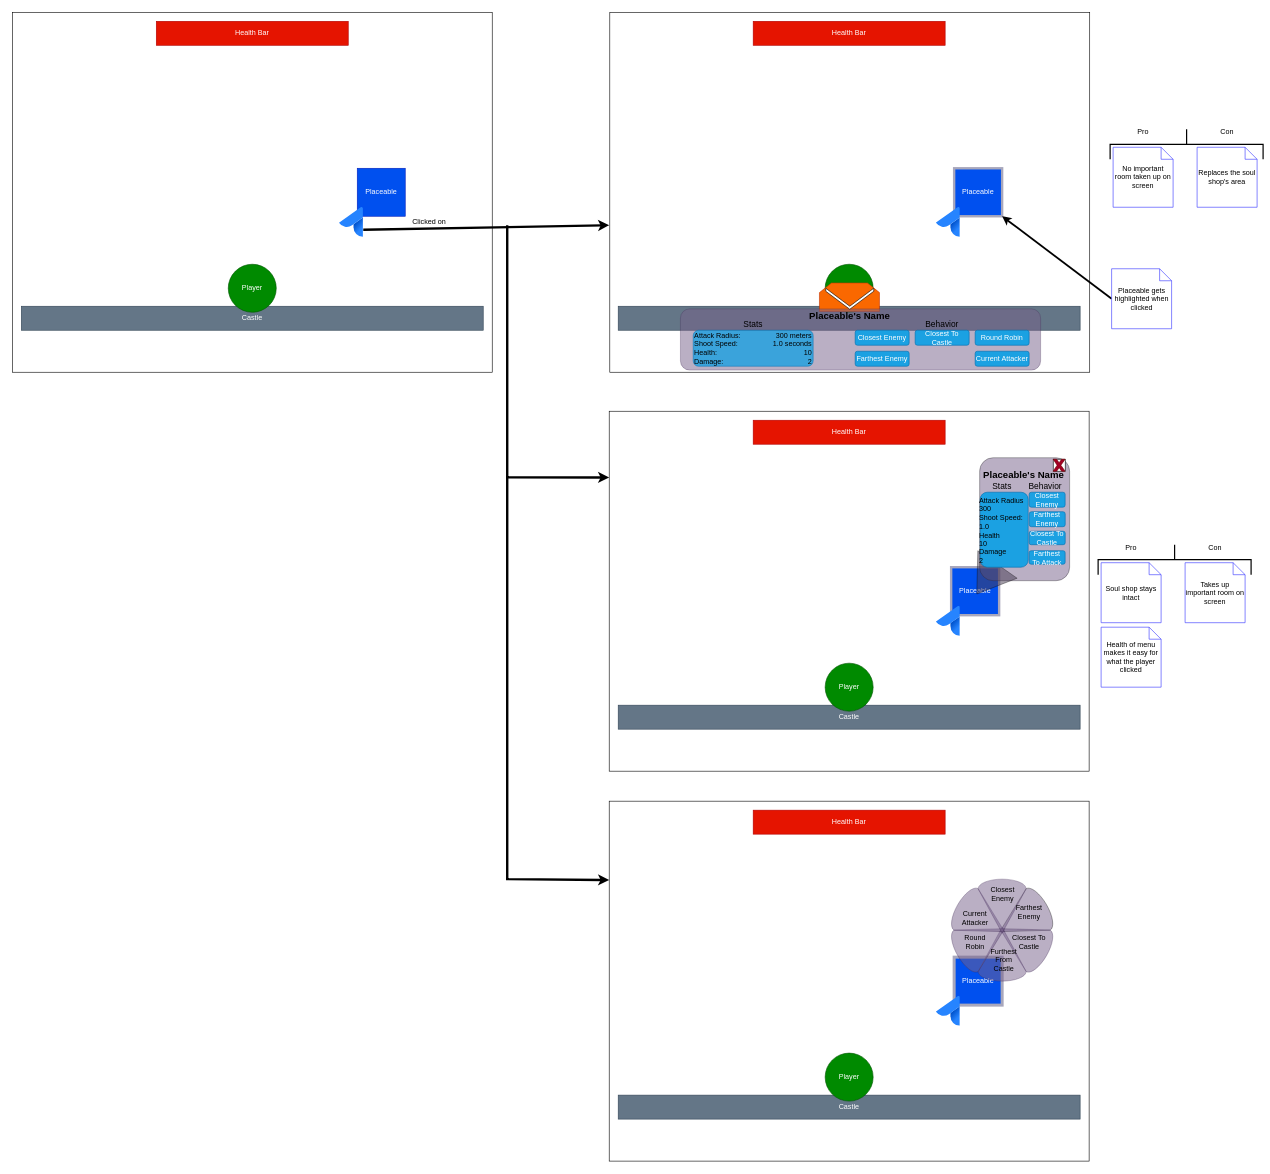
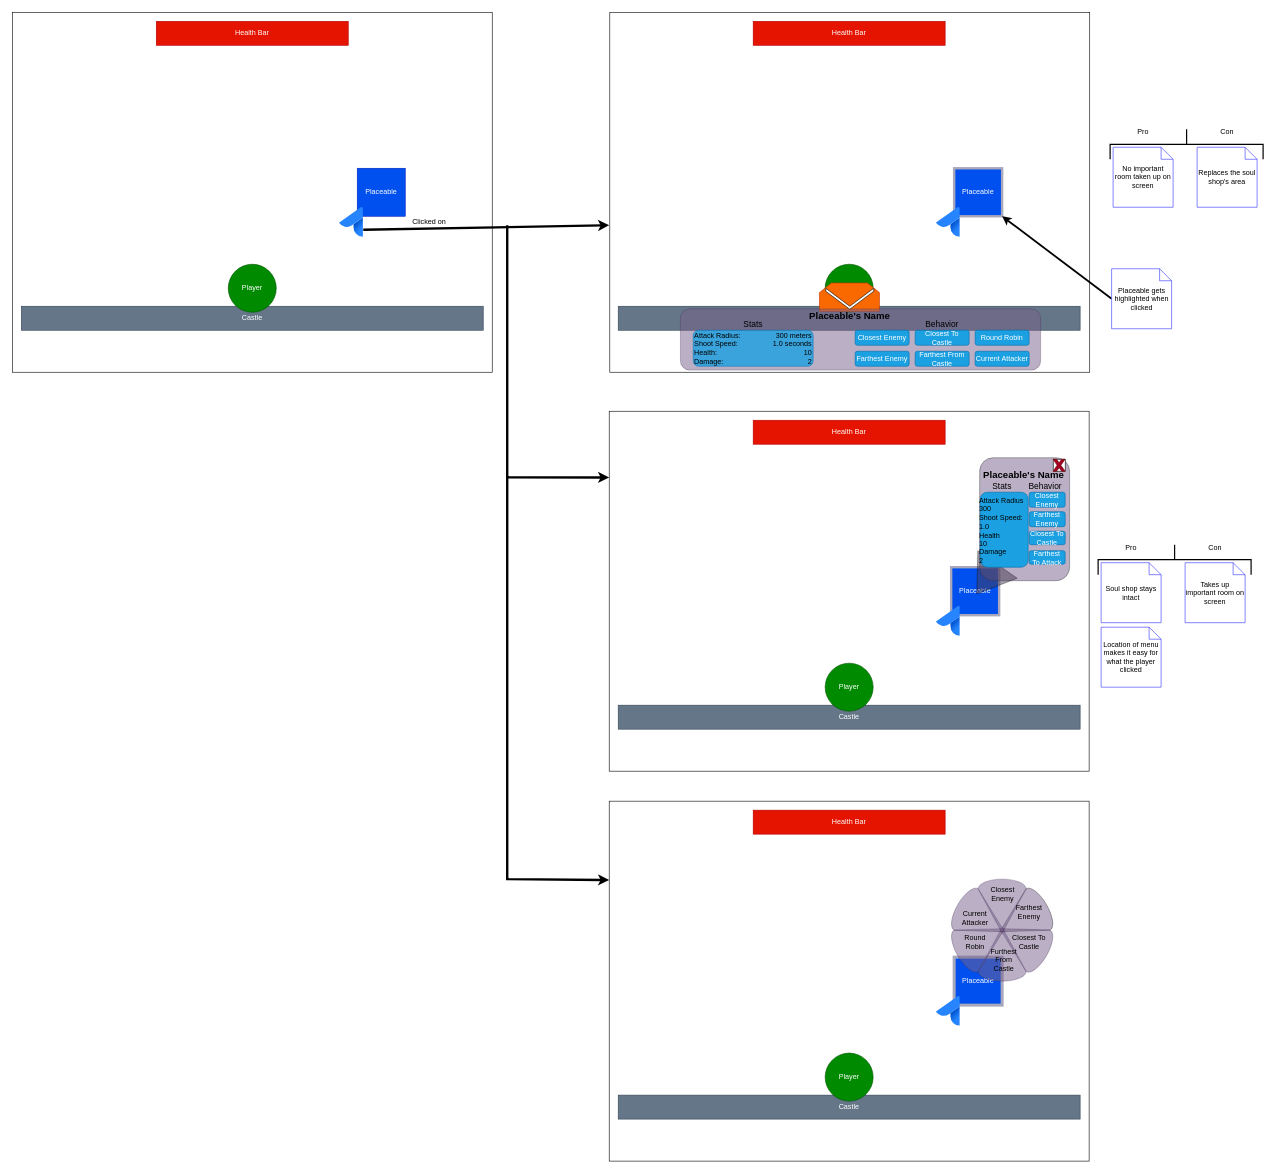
node "Farthest From Castle": added
node "Health of menu makes it easy for what the player clicked": label "Health of menu makes it easy for what the player clicked" -> "Location of menu makes it easy for what the player clicked"
